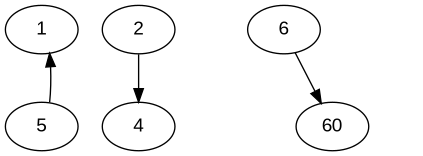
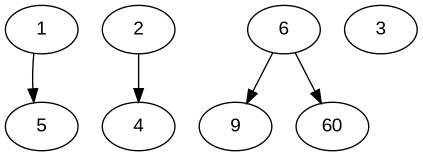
node "3": added
edge "5" -> "1": reversed
node "9": added
